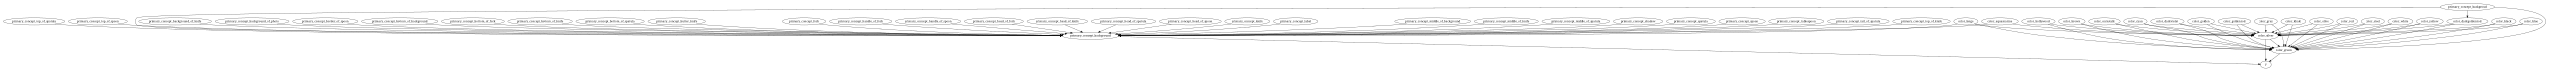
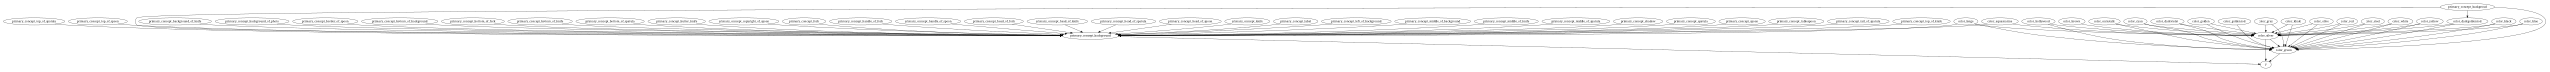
node "primary_concept_copyright_of_spoon": added
node "primary_concept_left_of_background": added
edge "color_goldenrod" -> "color_silver": removed
edge "color_brown" -> "color_green": removed
